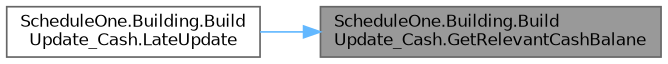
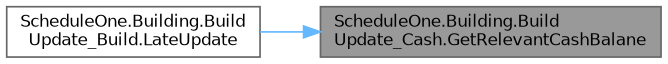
node "ScheduleOne.Building.Build Update_Cash.LateUpdate": label "ScheduleOne.Building.Build Update_Cash.LateUpdate" -> "ScheduleOne.Building.Build Update_Build.LateUpdate"
